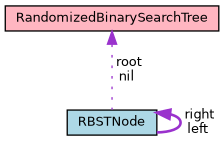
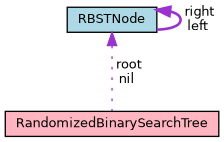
edge "RBSTNode" -> "RandomizedBinarySearchTree": reversed
